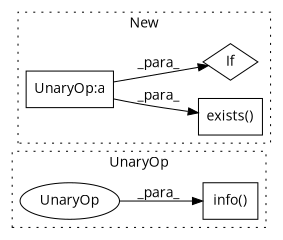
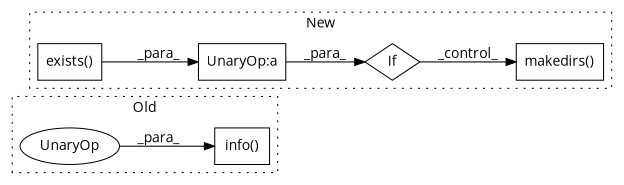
node "makedirs()": added
edge "UnaryOp:a" -> "exists()": reversed
cluster "UnaryOp": label "UnaryOp" -> "Old"
